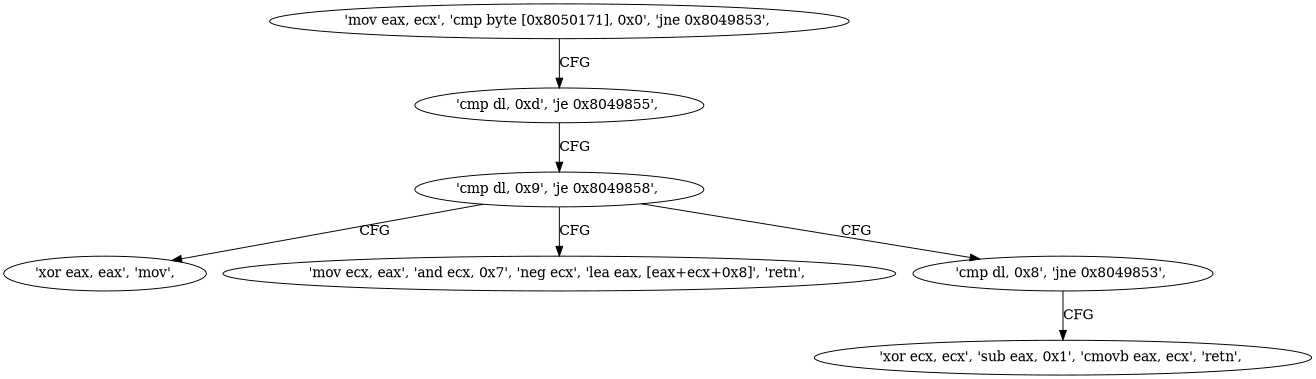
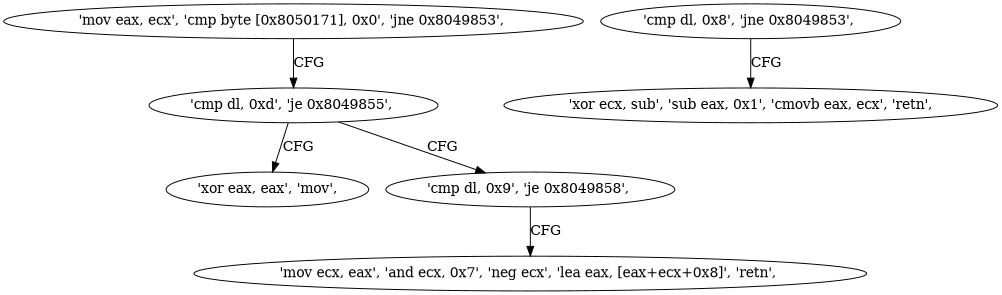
edge "'cmp dl, 0x9', 'je 0x8049858'," -> "'cmp dl, 0x8', 'jne 0x8049853',": removed, label "CFG"
edge "'cmp dl, 0x9', 'je 0x8049858'," -> "'xor eax, eax', 'mov',": now "'cmp dl, 0xd', 'je 0x8049855'," -> "'xor eax, eax', 'mov',"
node "'xor ecx, ecx', 'sub eax, 0x1', 'cmovb eax, ecx', 'retn',": label "'xor ecx, ecx', 'sub eax, 0x1', 'cmovb eax, ecx', 'retn'," -> "'xor ecx, sub', 'sub eax, 0x1', 'cmovb eax, ecx', 'retn',"
